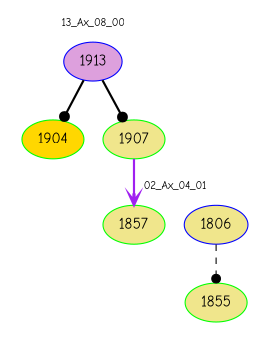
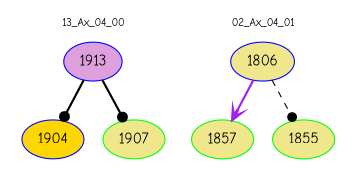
cluster "13_Ax_08_00": label "13_Ax_08_00" -> "13_Ax_04_00"
node "1904": color green -> blue
edge "1907" -> "1857": now "1806" -> "1857"
